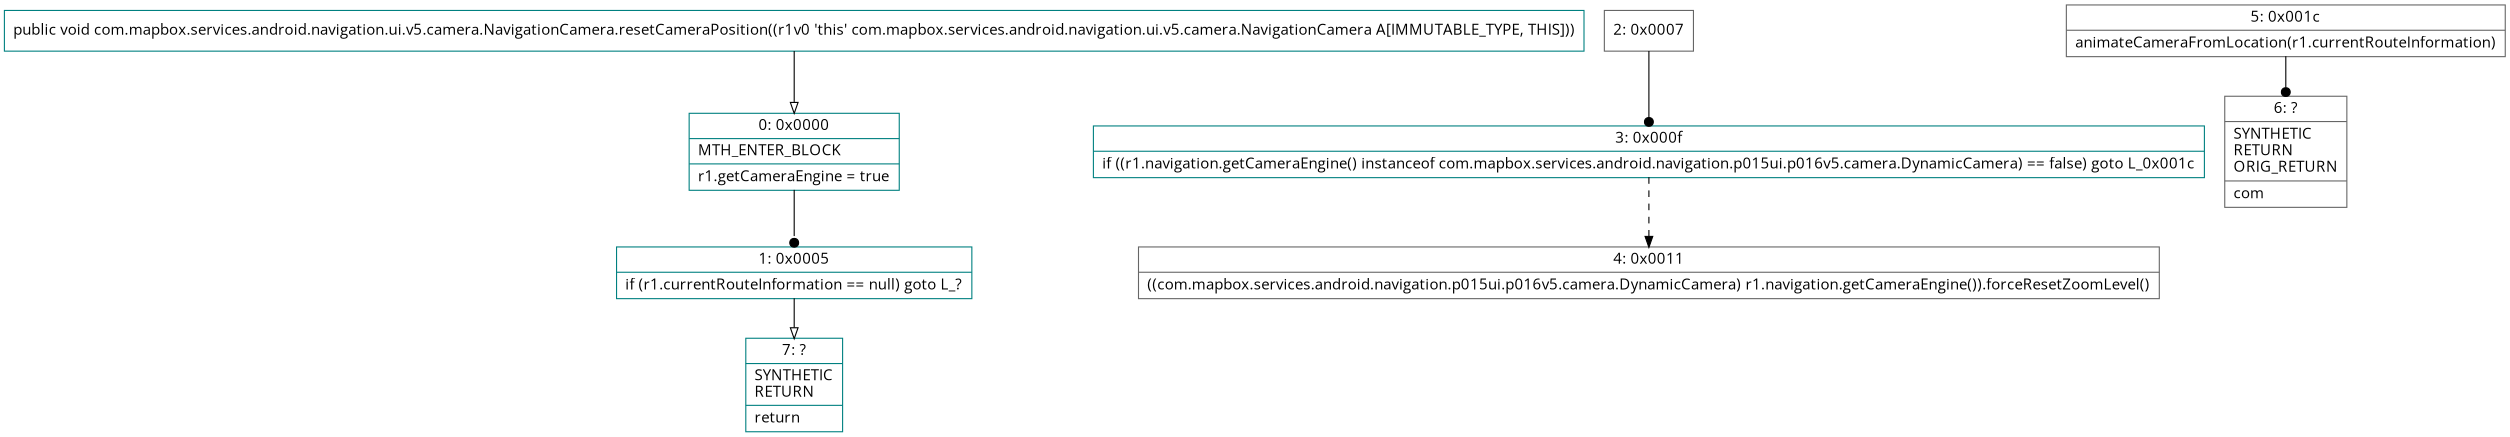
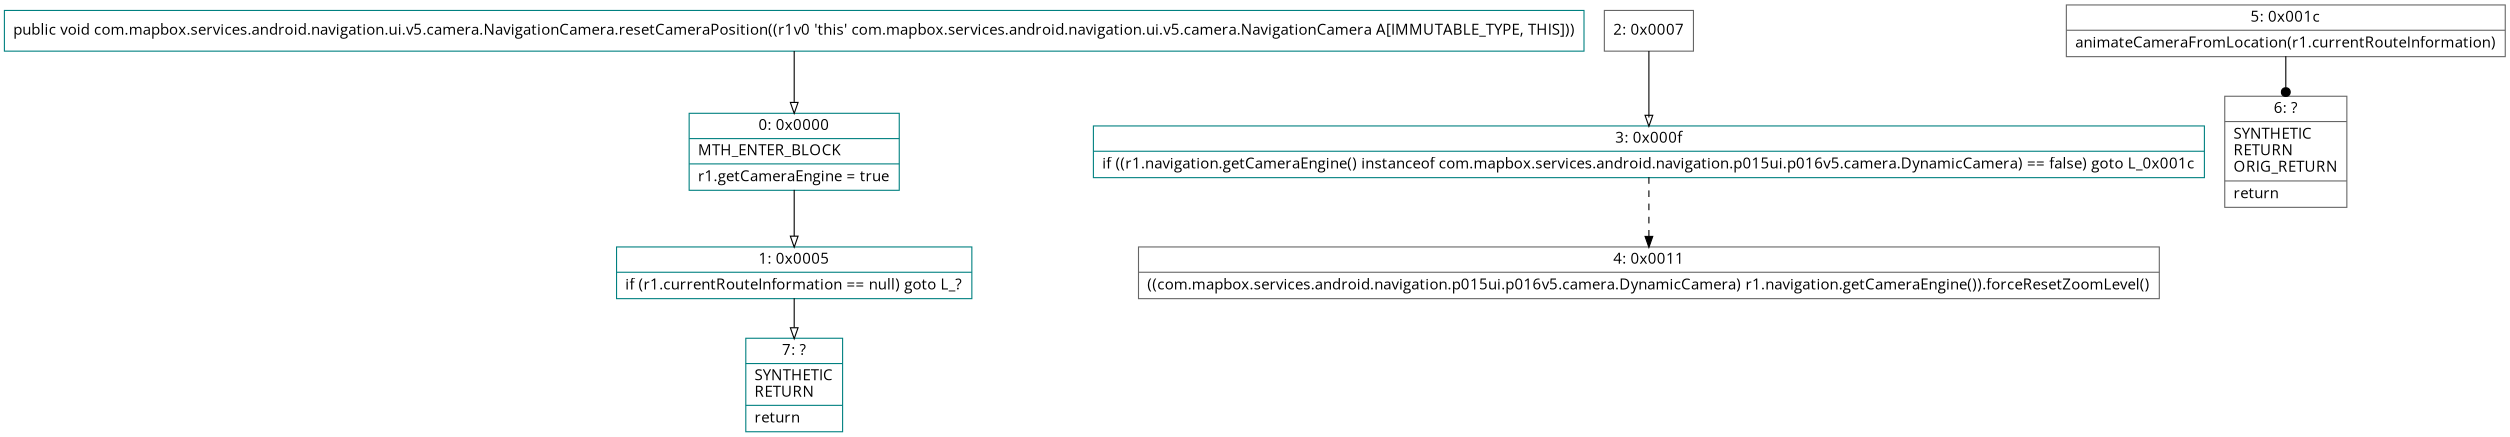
edge "2: 0x0007" -> "3: 0x000f": arrowhead dot -> onormal
node "6: ?": text "com" -> "return"
edge "0: 0x0000" -> "1: 0x0005": arrowhead dot -> onormal
